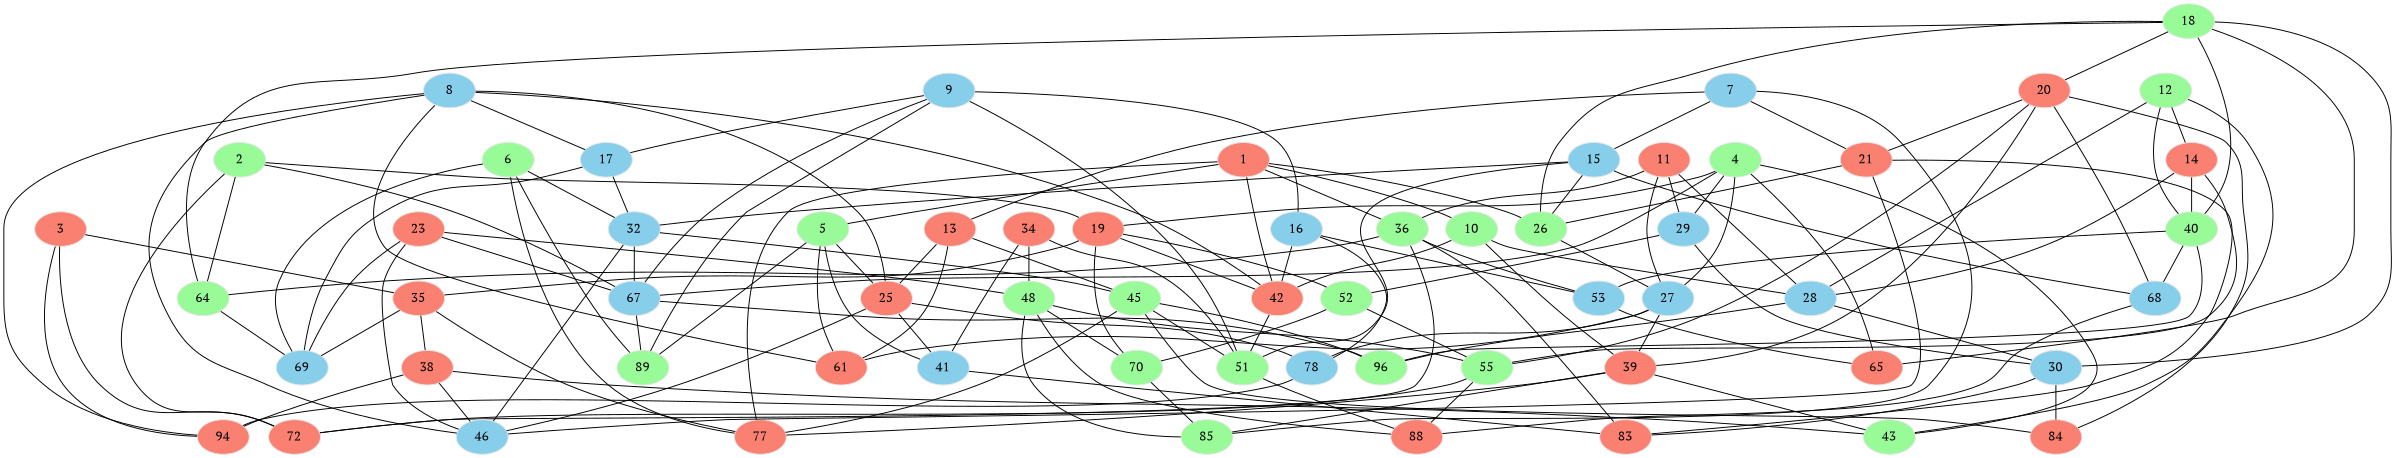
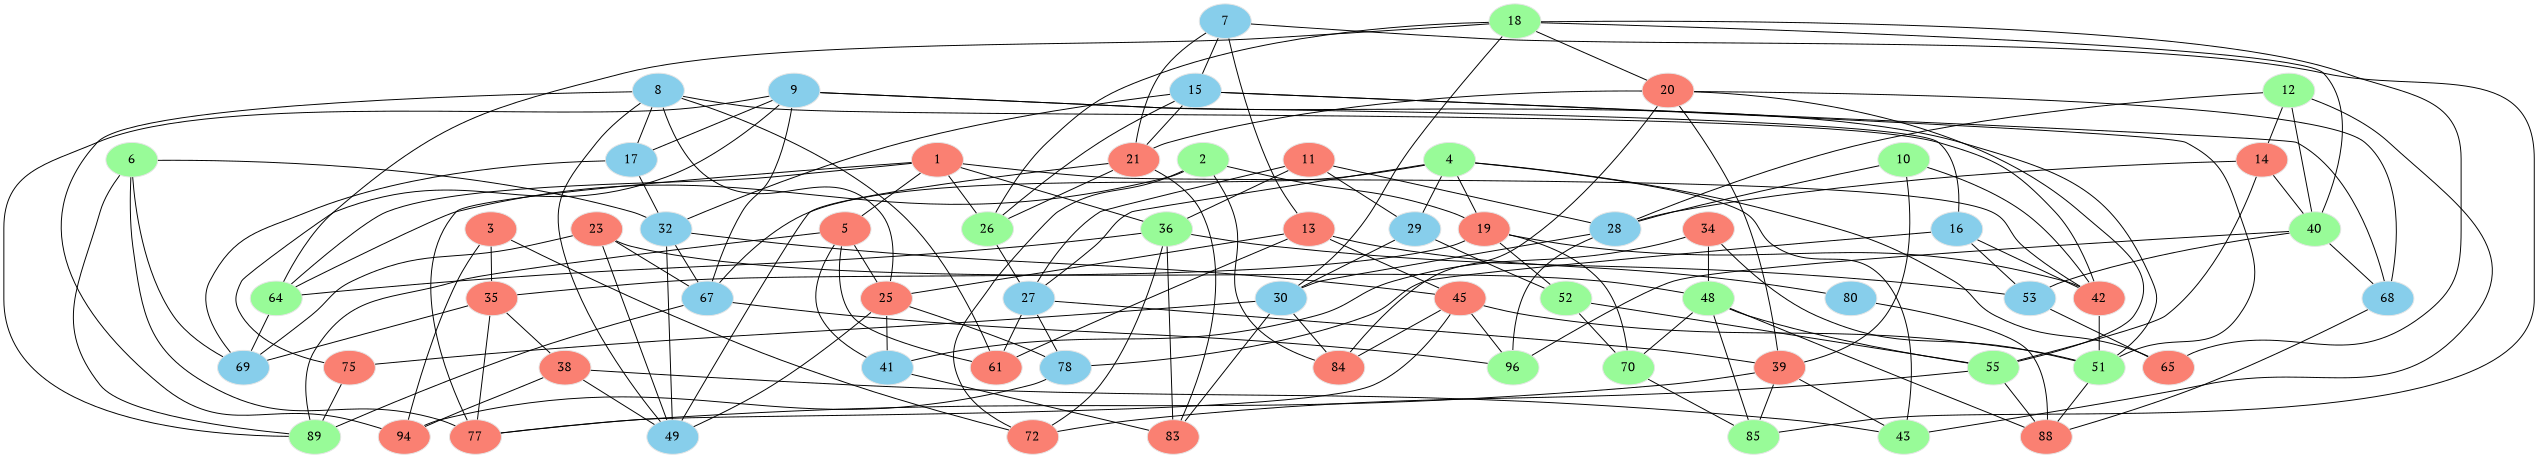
edge "15" -- "21": added
edge "1" -- "10": now "1" -- "64"
edge "2" -- "67": now "2" -- "84"
node "5": fillcolor palegreen -> salmon
node "45": fillcolor palegreen -> salmon
node "80": added
node "75": added
node "46": label "46" -> "49"
